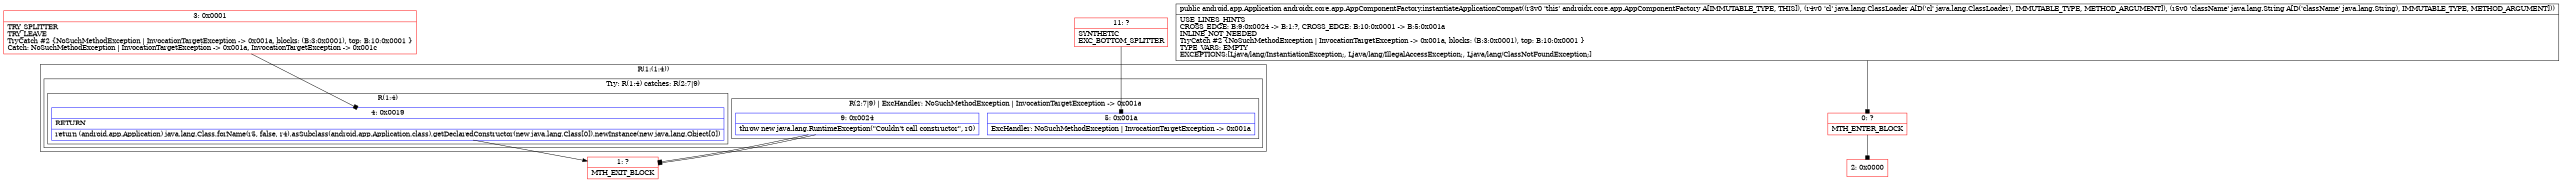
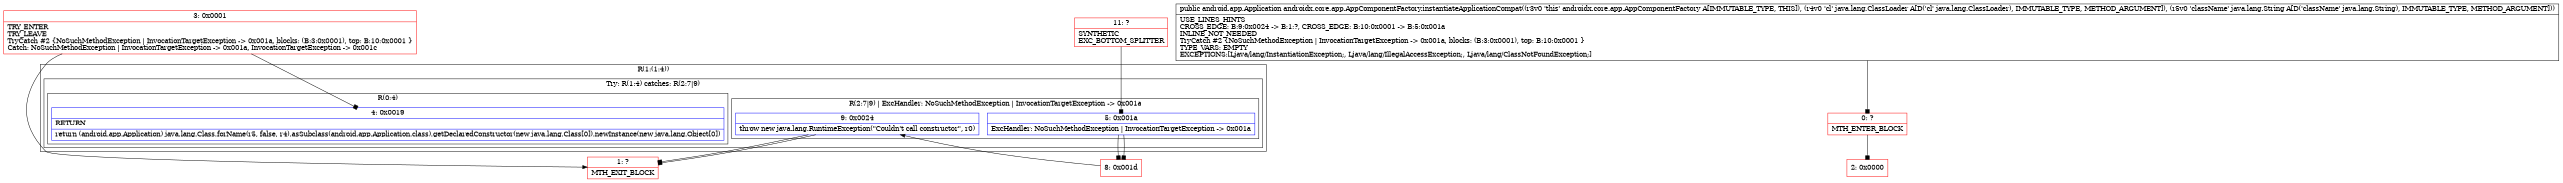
node "3: 0x0001": text "TRY_SPLITTER" -> "TRY_ENTER"
cluster "R(1:4)": label "R(1:4)" -> "R(0:4)"
edge "4: 0x0019" -> "1: ?": now "3: 0x0001" -> "1: ?"
node "8: 0x001d": added
